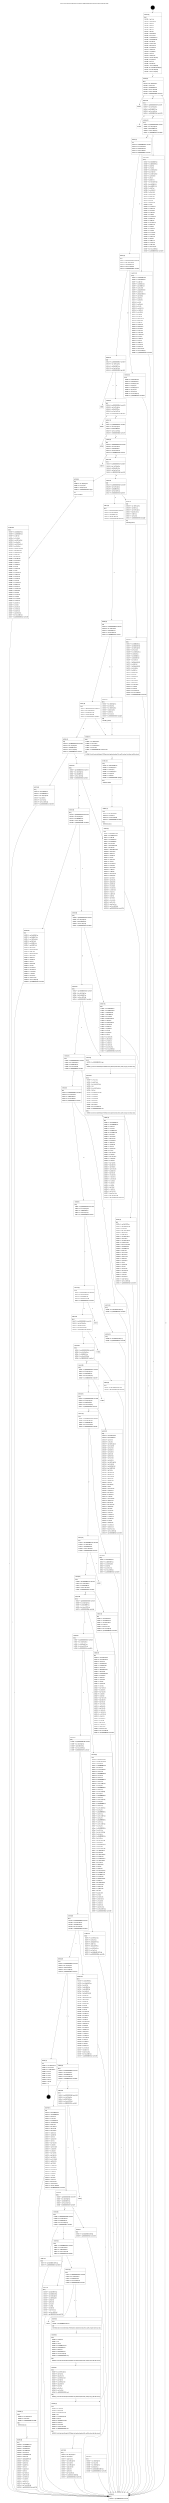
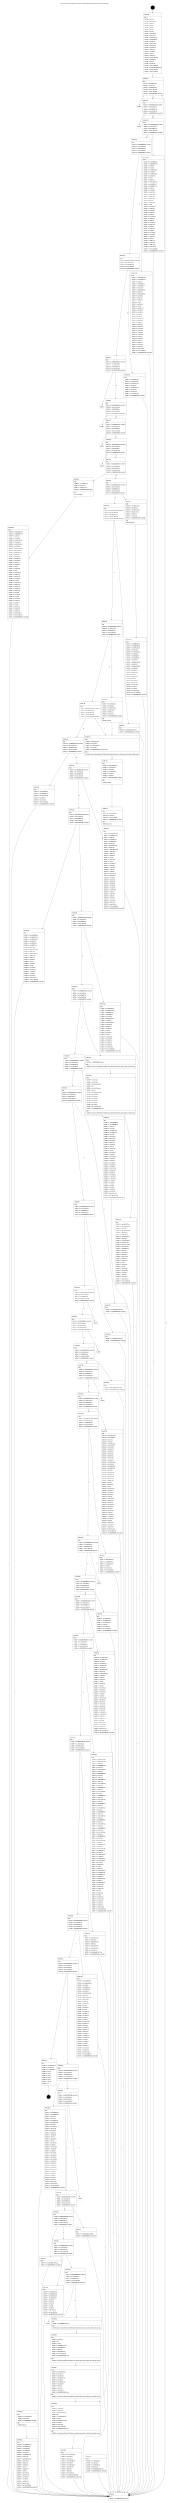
node "0x4029dd [15]": added
